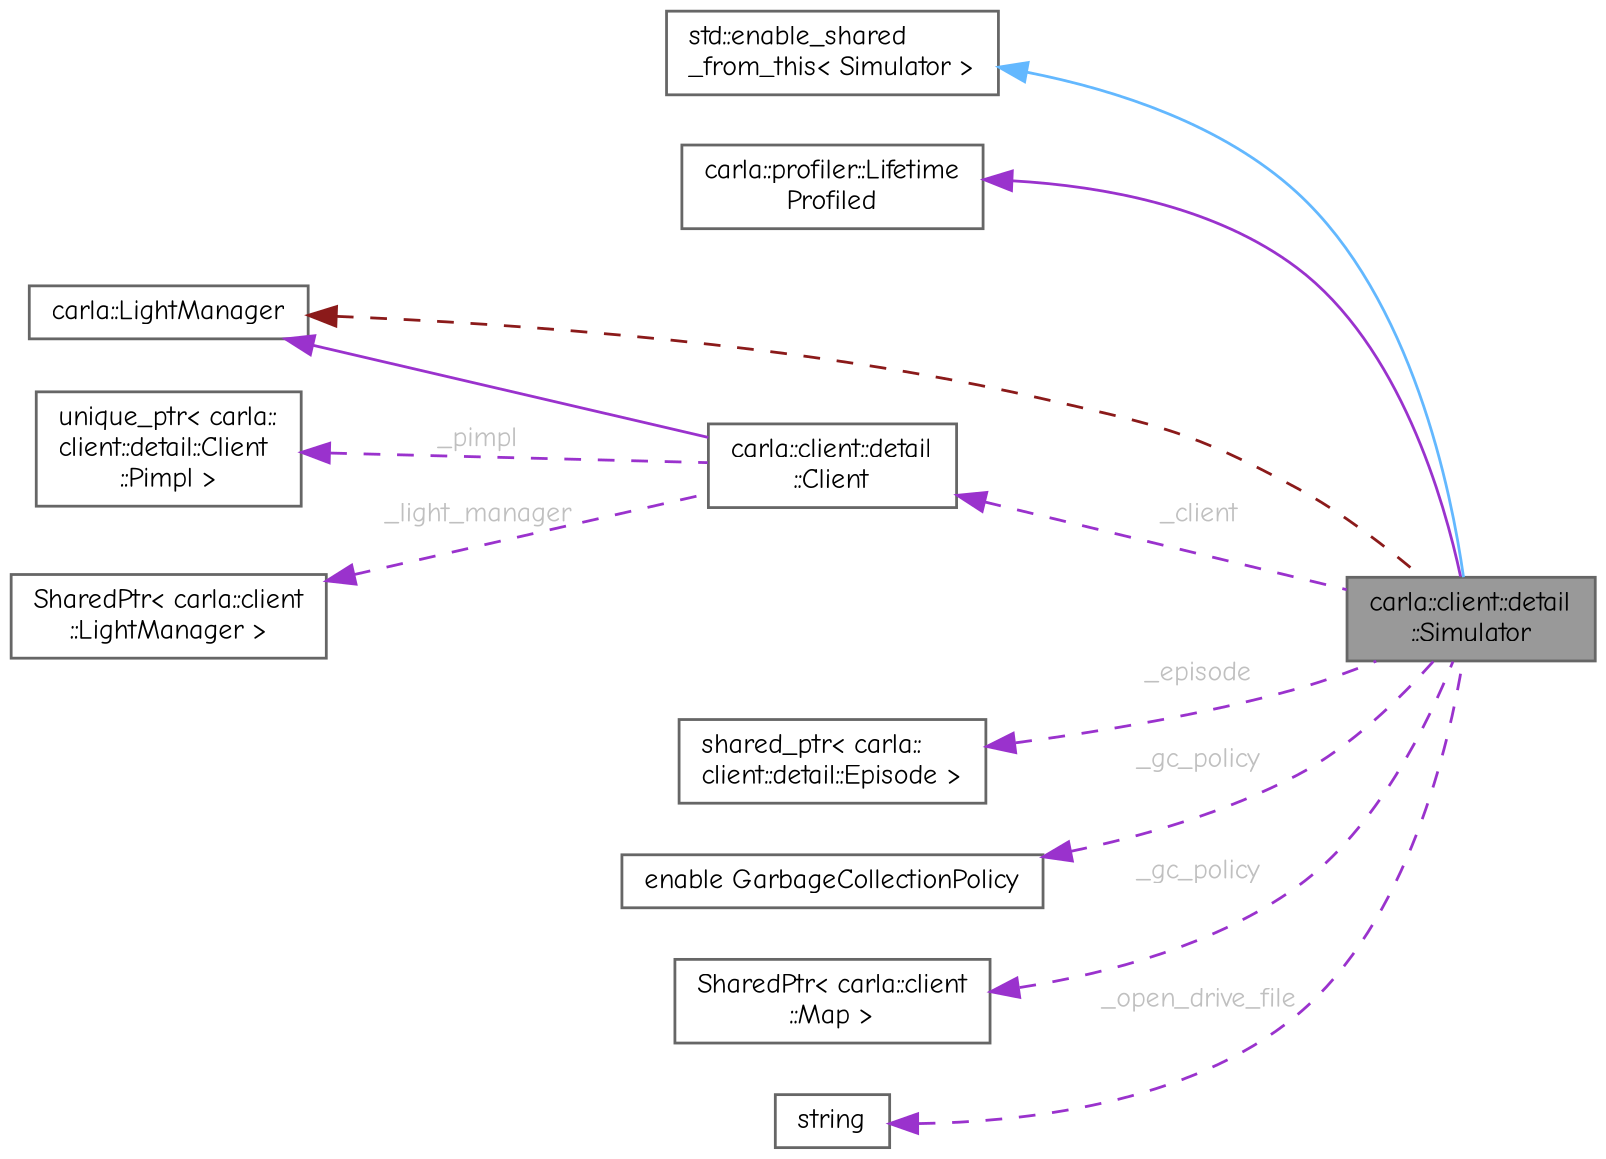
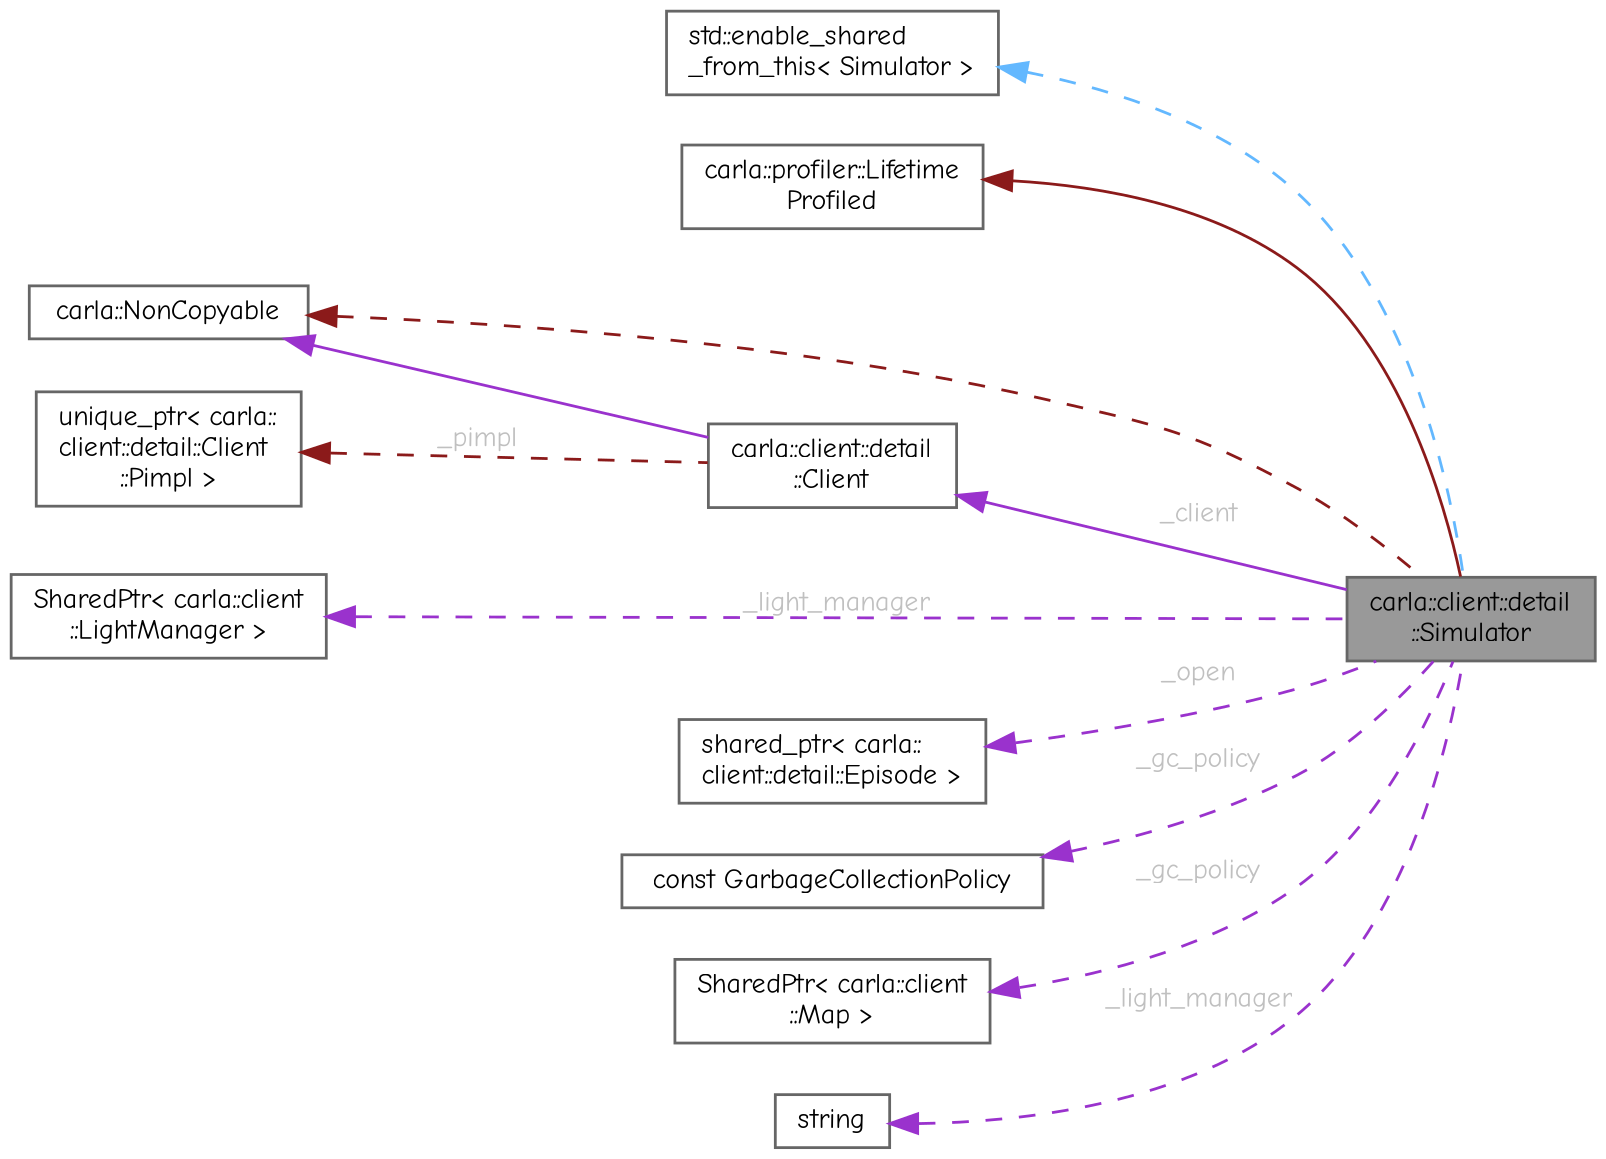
edge "carla::client::detail ::Simulator" -> "std::enable_shared _from_this< Simulator >": style solid -> dashed
edge "carla::client::detail ::Simulator" -> "carla::profiler::Lifetime Profiled": color darkorchid3 -> firebrick4
node "carla::LightManager": label "carla::LightManager" -> "carla::NonCopyable"
edge "carla::client::detail ::Client" -> "unique_ptr< carla:: client::detail::Client ::Pimpl >": color darkorchid3 -> firebrick4
edge "carla::client::detail ::Client" -> "SharedPtr< carla::client ::LightManager >": now "carla::client::detail ::Simulator" -> "SharedPtr< carla::client ::LightManager >"
edge "carla::client::detail ::Simulator" -> "carla::client::detail ::Client": style dashed -> solid
edge "carla::client::detail ::Simulator" -> "shared_ptr< carla:: client::detail::Episode >": label " _episode" -> " _open"
node "enable GarbageCollectionPolicy": label "enable GarbageCollectionPolicy" -> "const GarbageCollectionPolicy"
edge "carla::client::detail ::Simulator" -> "string": label " _open_drive_file" -> " _light_manager"
